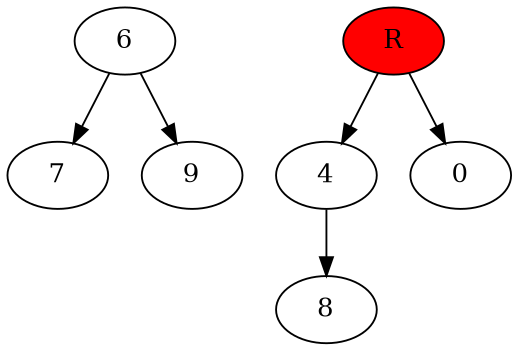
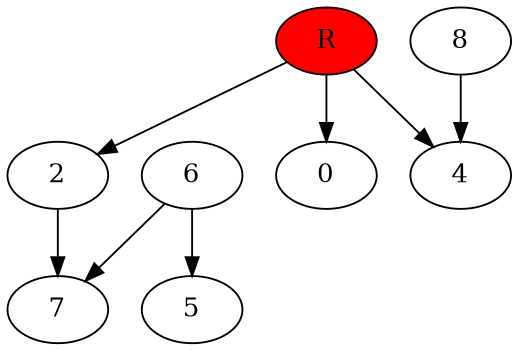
node "2": added
node "9": label "9" -> "5"
edge "4" -> "8": reversed
